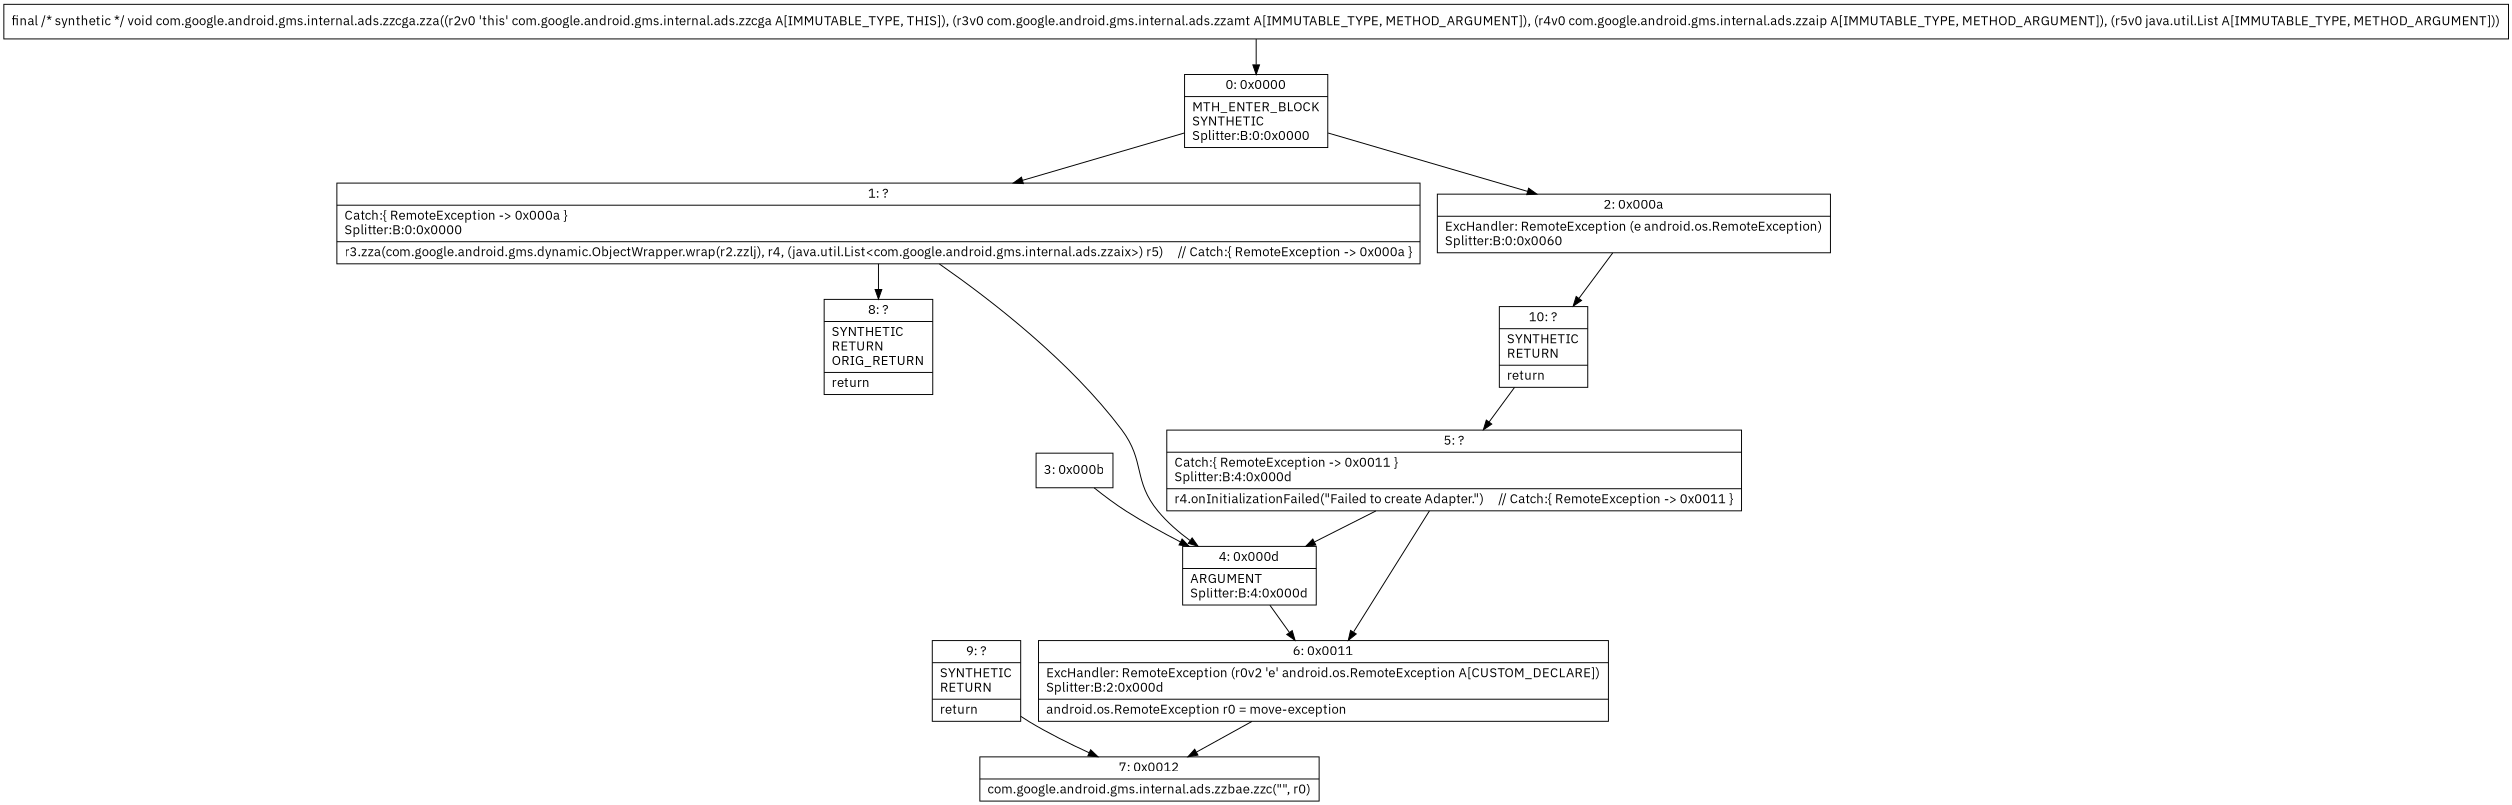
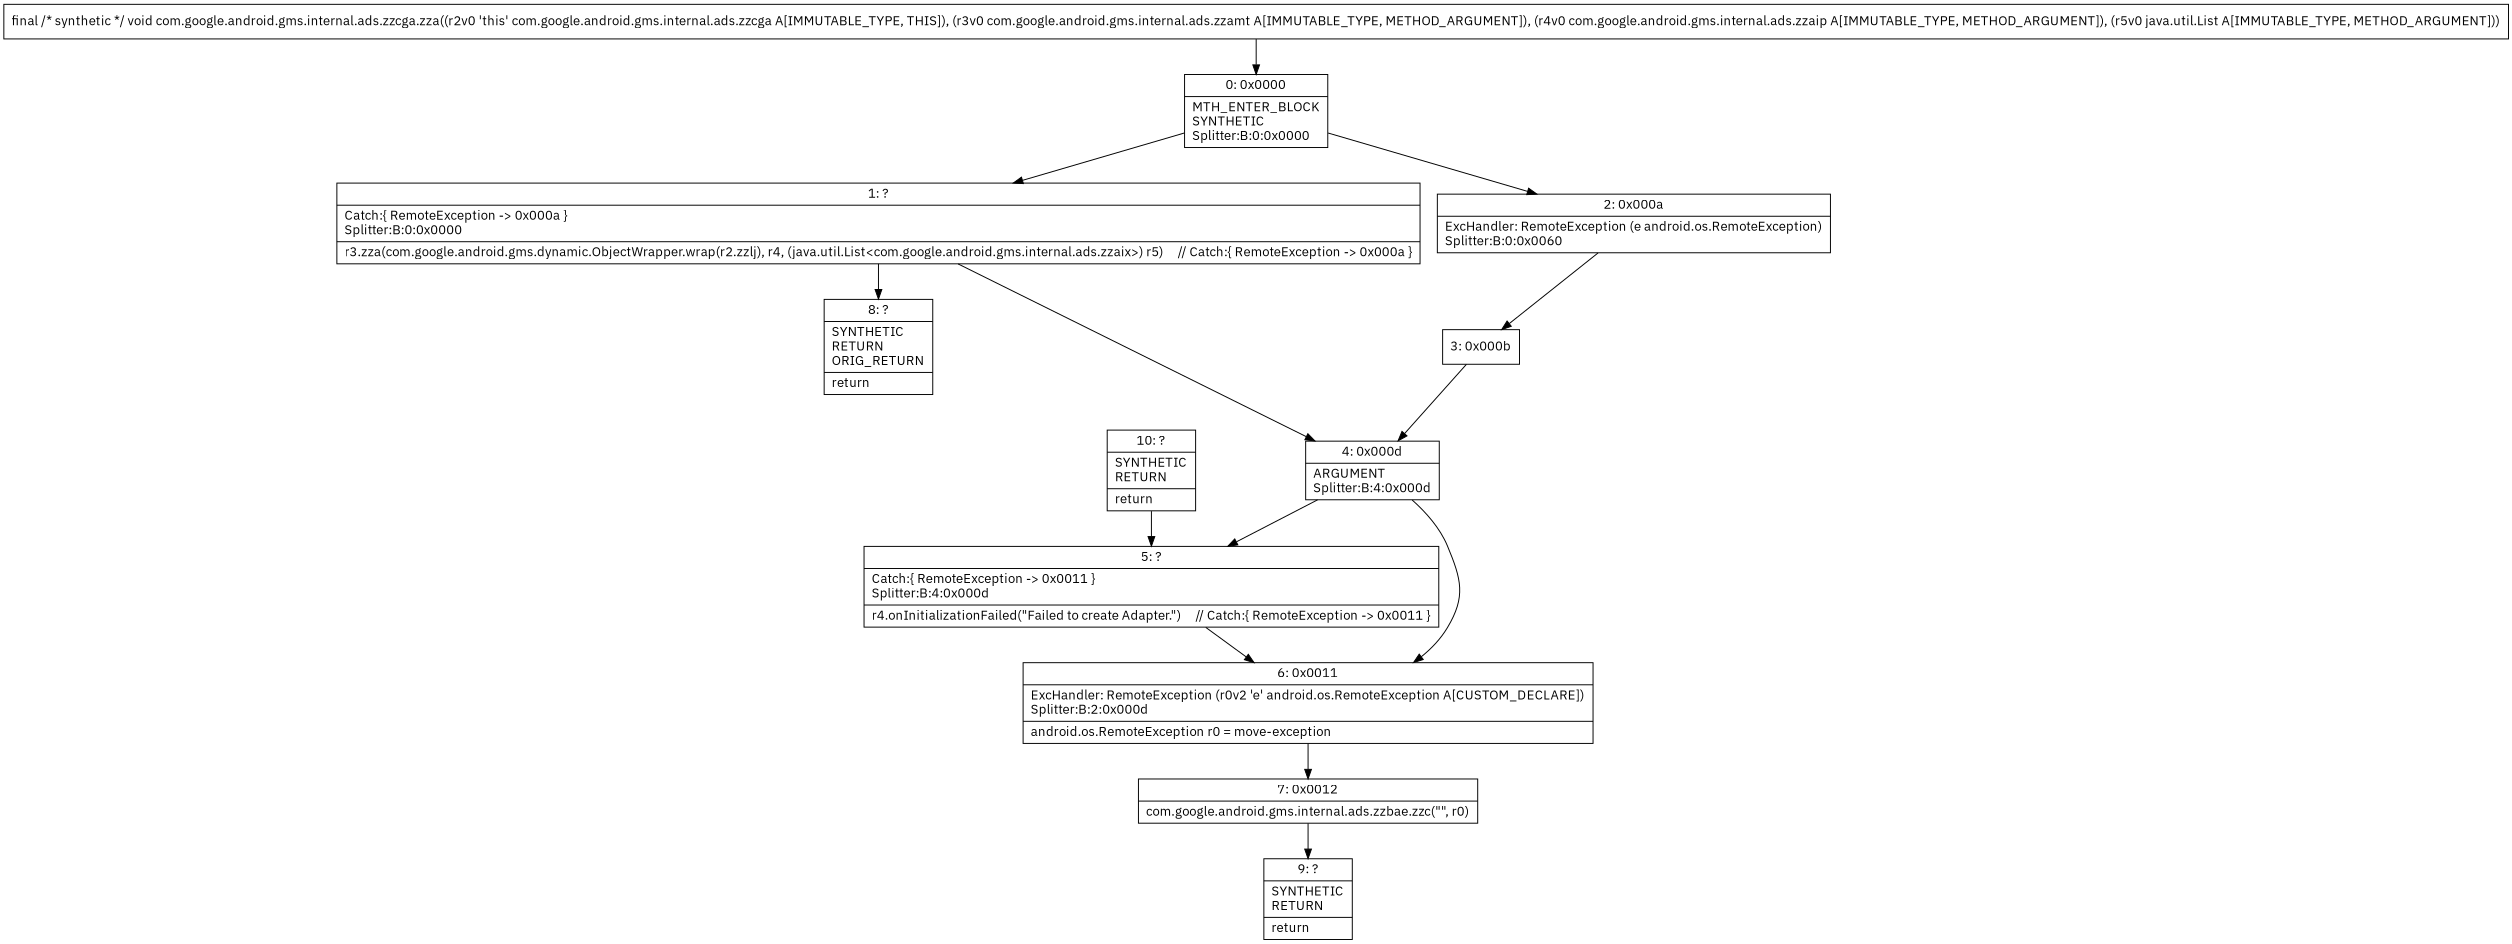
edge "2: 0x000a" -> "10: ?": now "2: 0x000a" -> "3: 0x000b"
edge "5: ?" -> "4: 0x000d": reversed
edge "9: ?" -> "7: 0x0012": reversed
